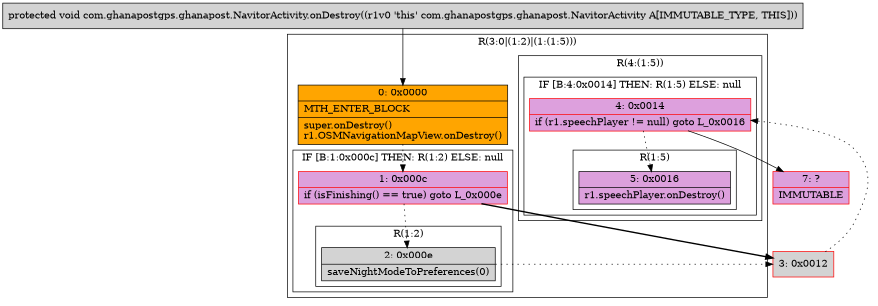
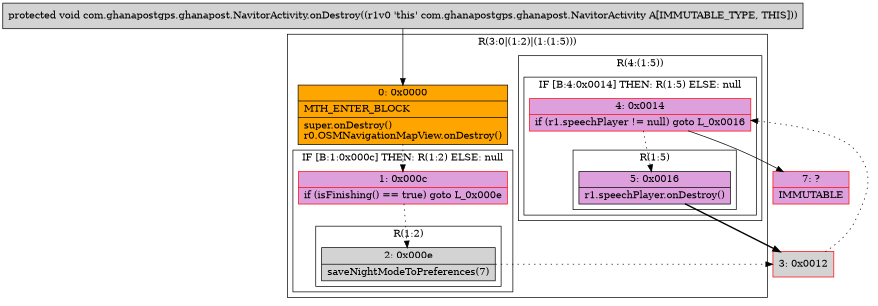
node "0: 0x0000": text "r1.OSMNavigationMapView.onDestroy()" -> "r0.OSMNavigationMapView.onDestroy()"
edge "1: 0x000c" -> "3: 0x0012": now "5: 0x0016" -> "3: 0x0012"
node "2: 0x000e": text "saveNightModeToPreferences(0)" -> "saveNightModeToPreferences(7)"
